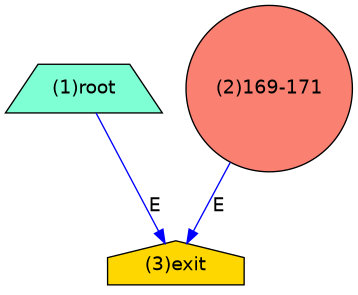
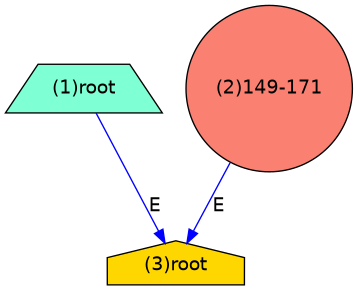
node "(2)169-171": label "(2)169-171" -> "(2)149-171"
node "(3)exit": label "(3)exit" -> "(3)root"
